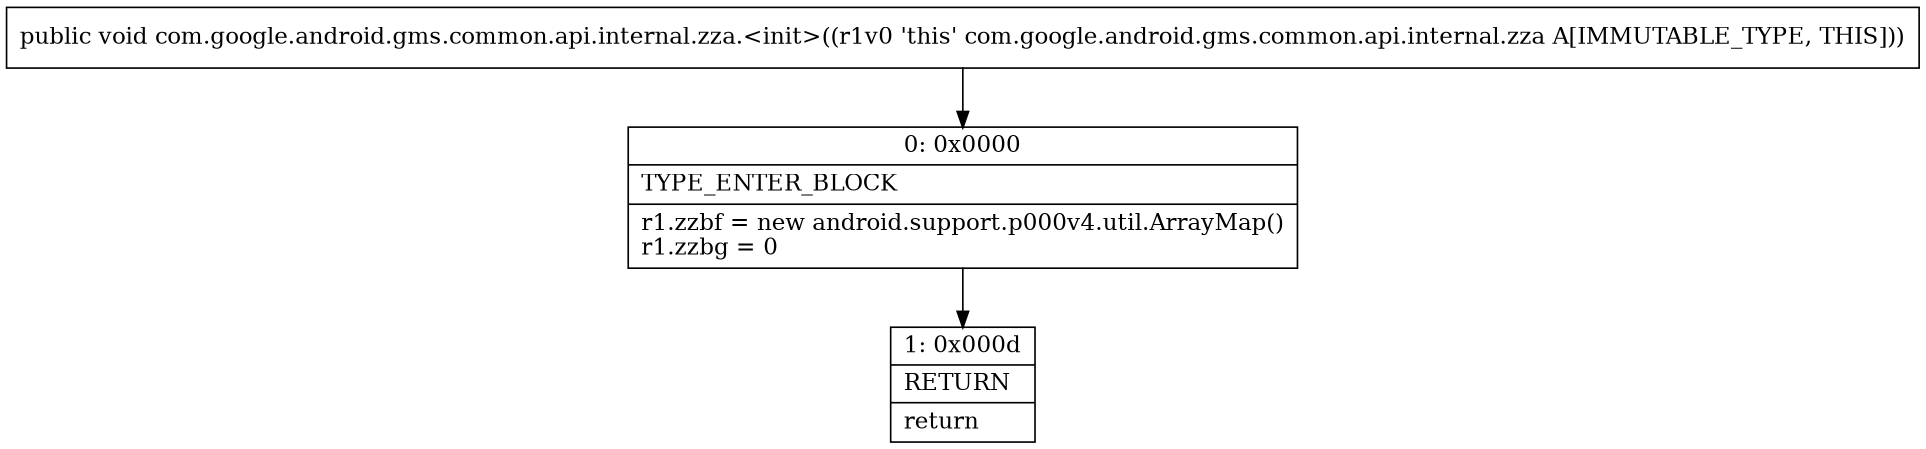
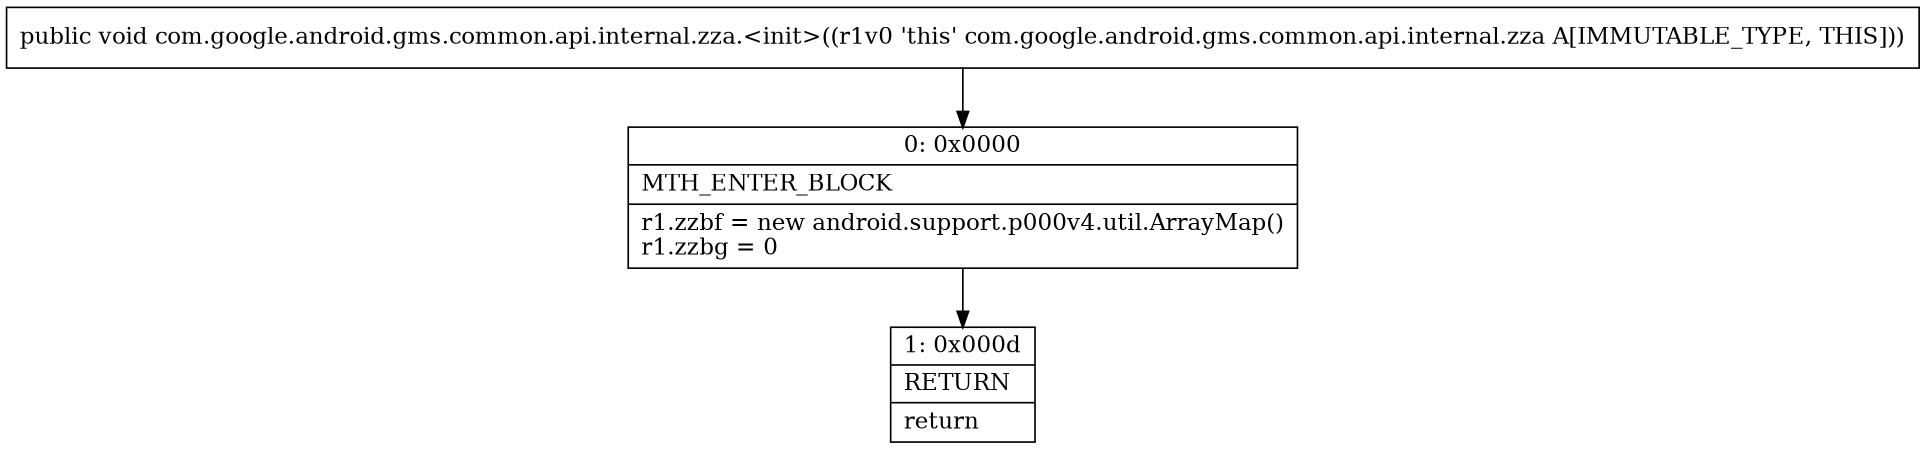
node "0: 0x0000": text "TYPE_ENTER_BLOCK" -> "MTH_ENTER_BLOCK"
